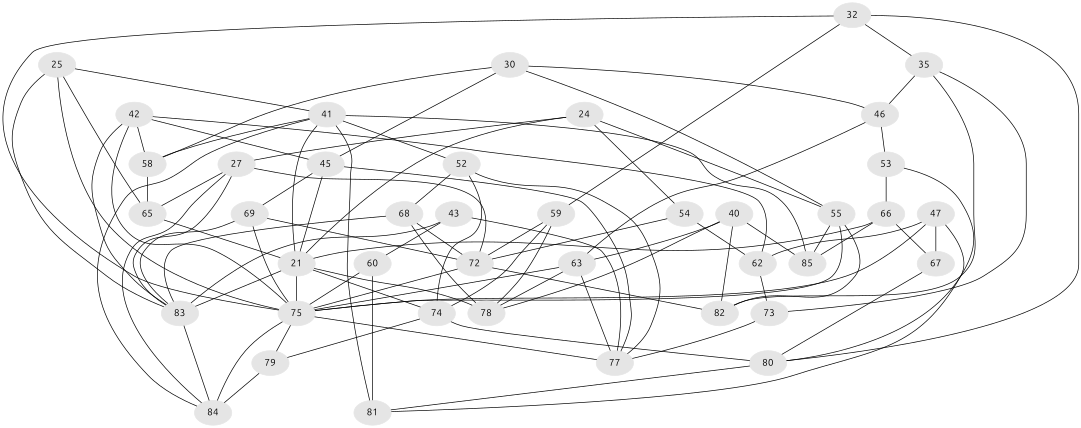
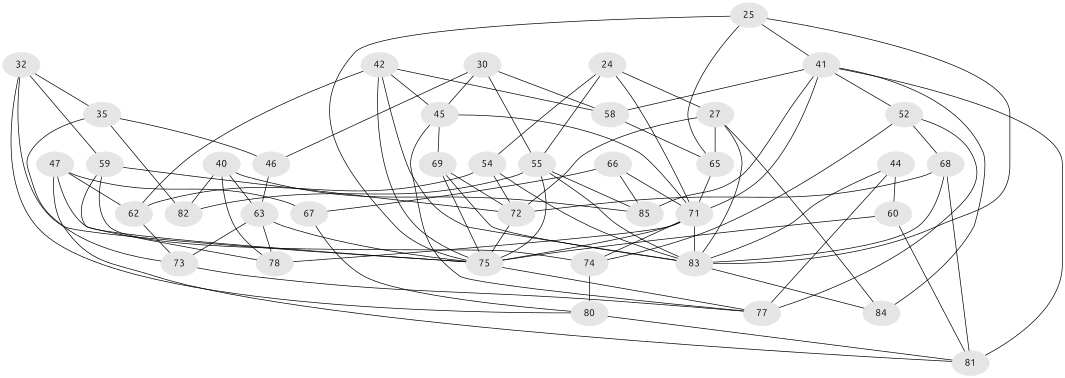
node "53": removed
node "43": label "43" -> "44"
edge "55" -- "83": added
edge "54" -- "83": added
edge "68" -- "78": now "68" -- "81"
node "21": label "21" -> "71"
edge "72" -- "82": removed
edge "63" -- "77": now "63" -- "73"
edge "75" -- "84": removed
node "79": removed
